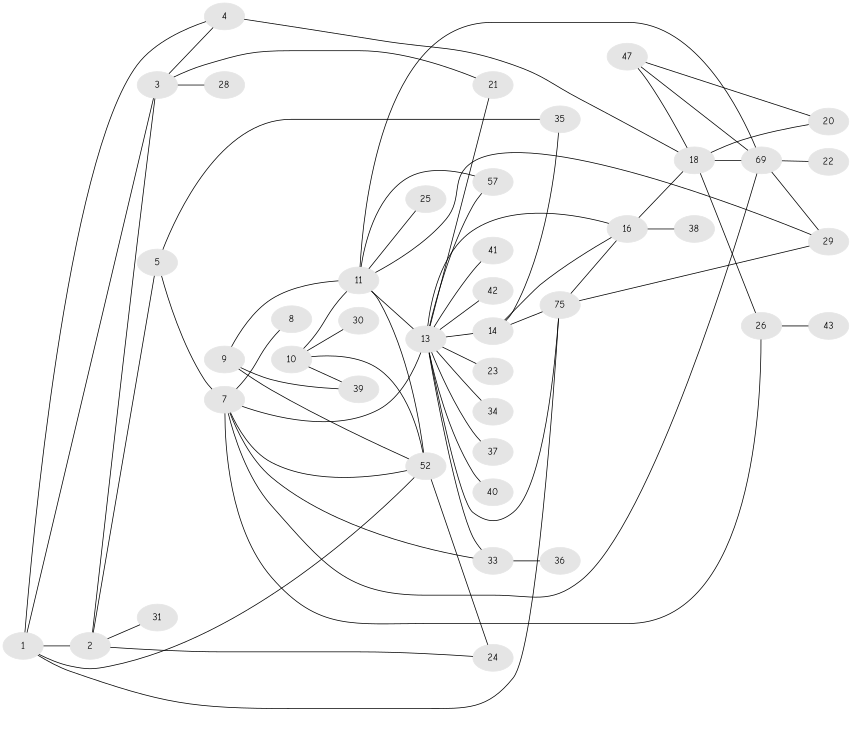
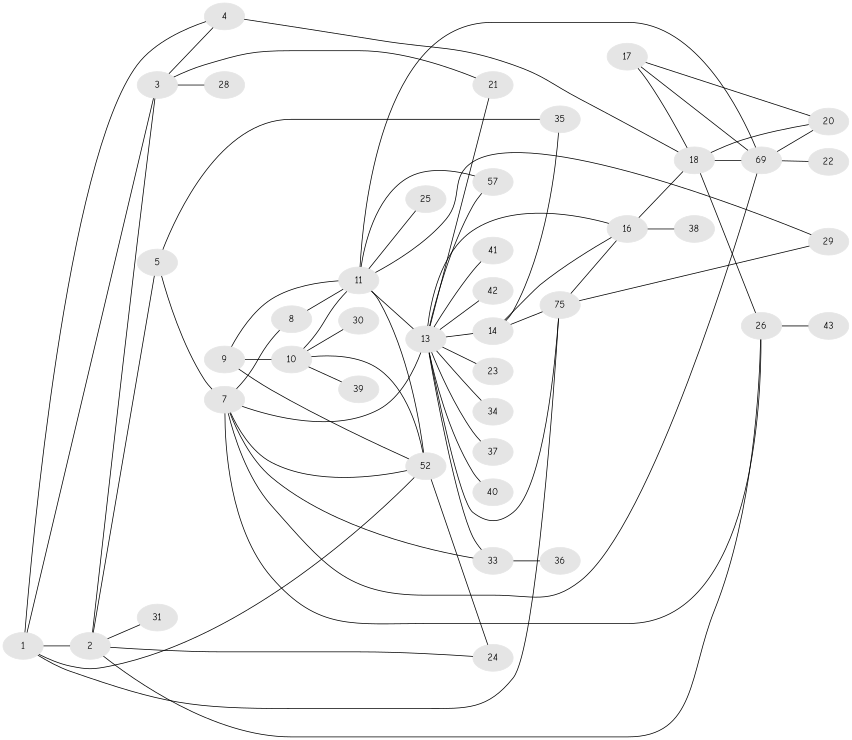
node "47": label "47" -> "17"
edge "69" -- "29": now "69" -- "20"
edge "11" -- "8": added
edge "9" -- "39": now "9" -- "10"
edge "26" -- "2": added
